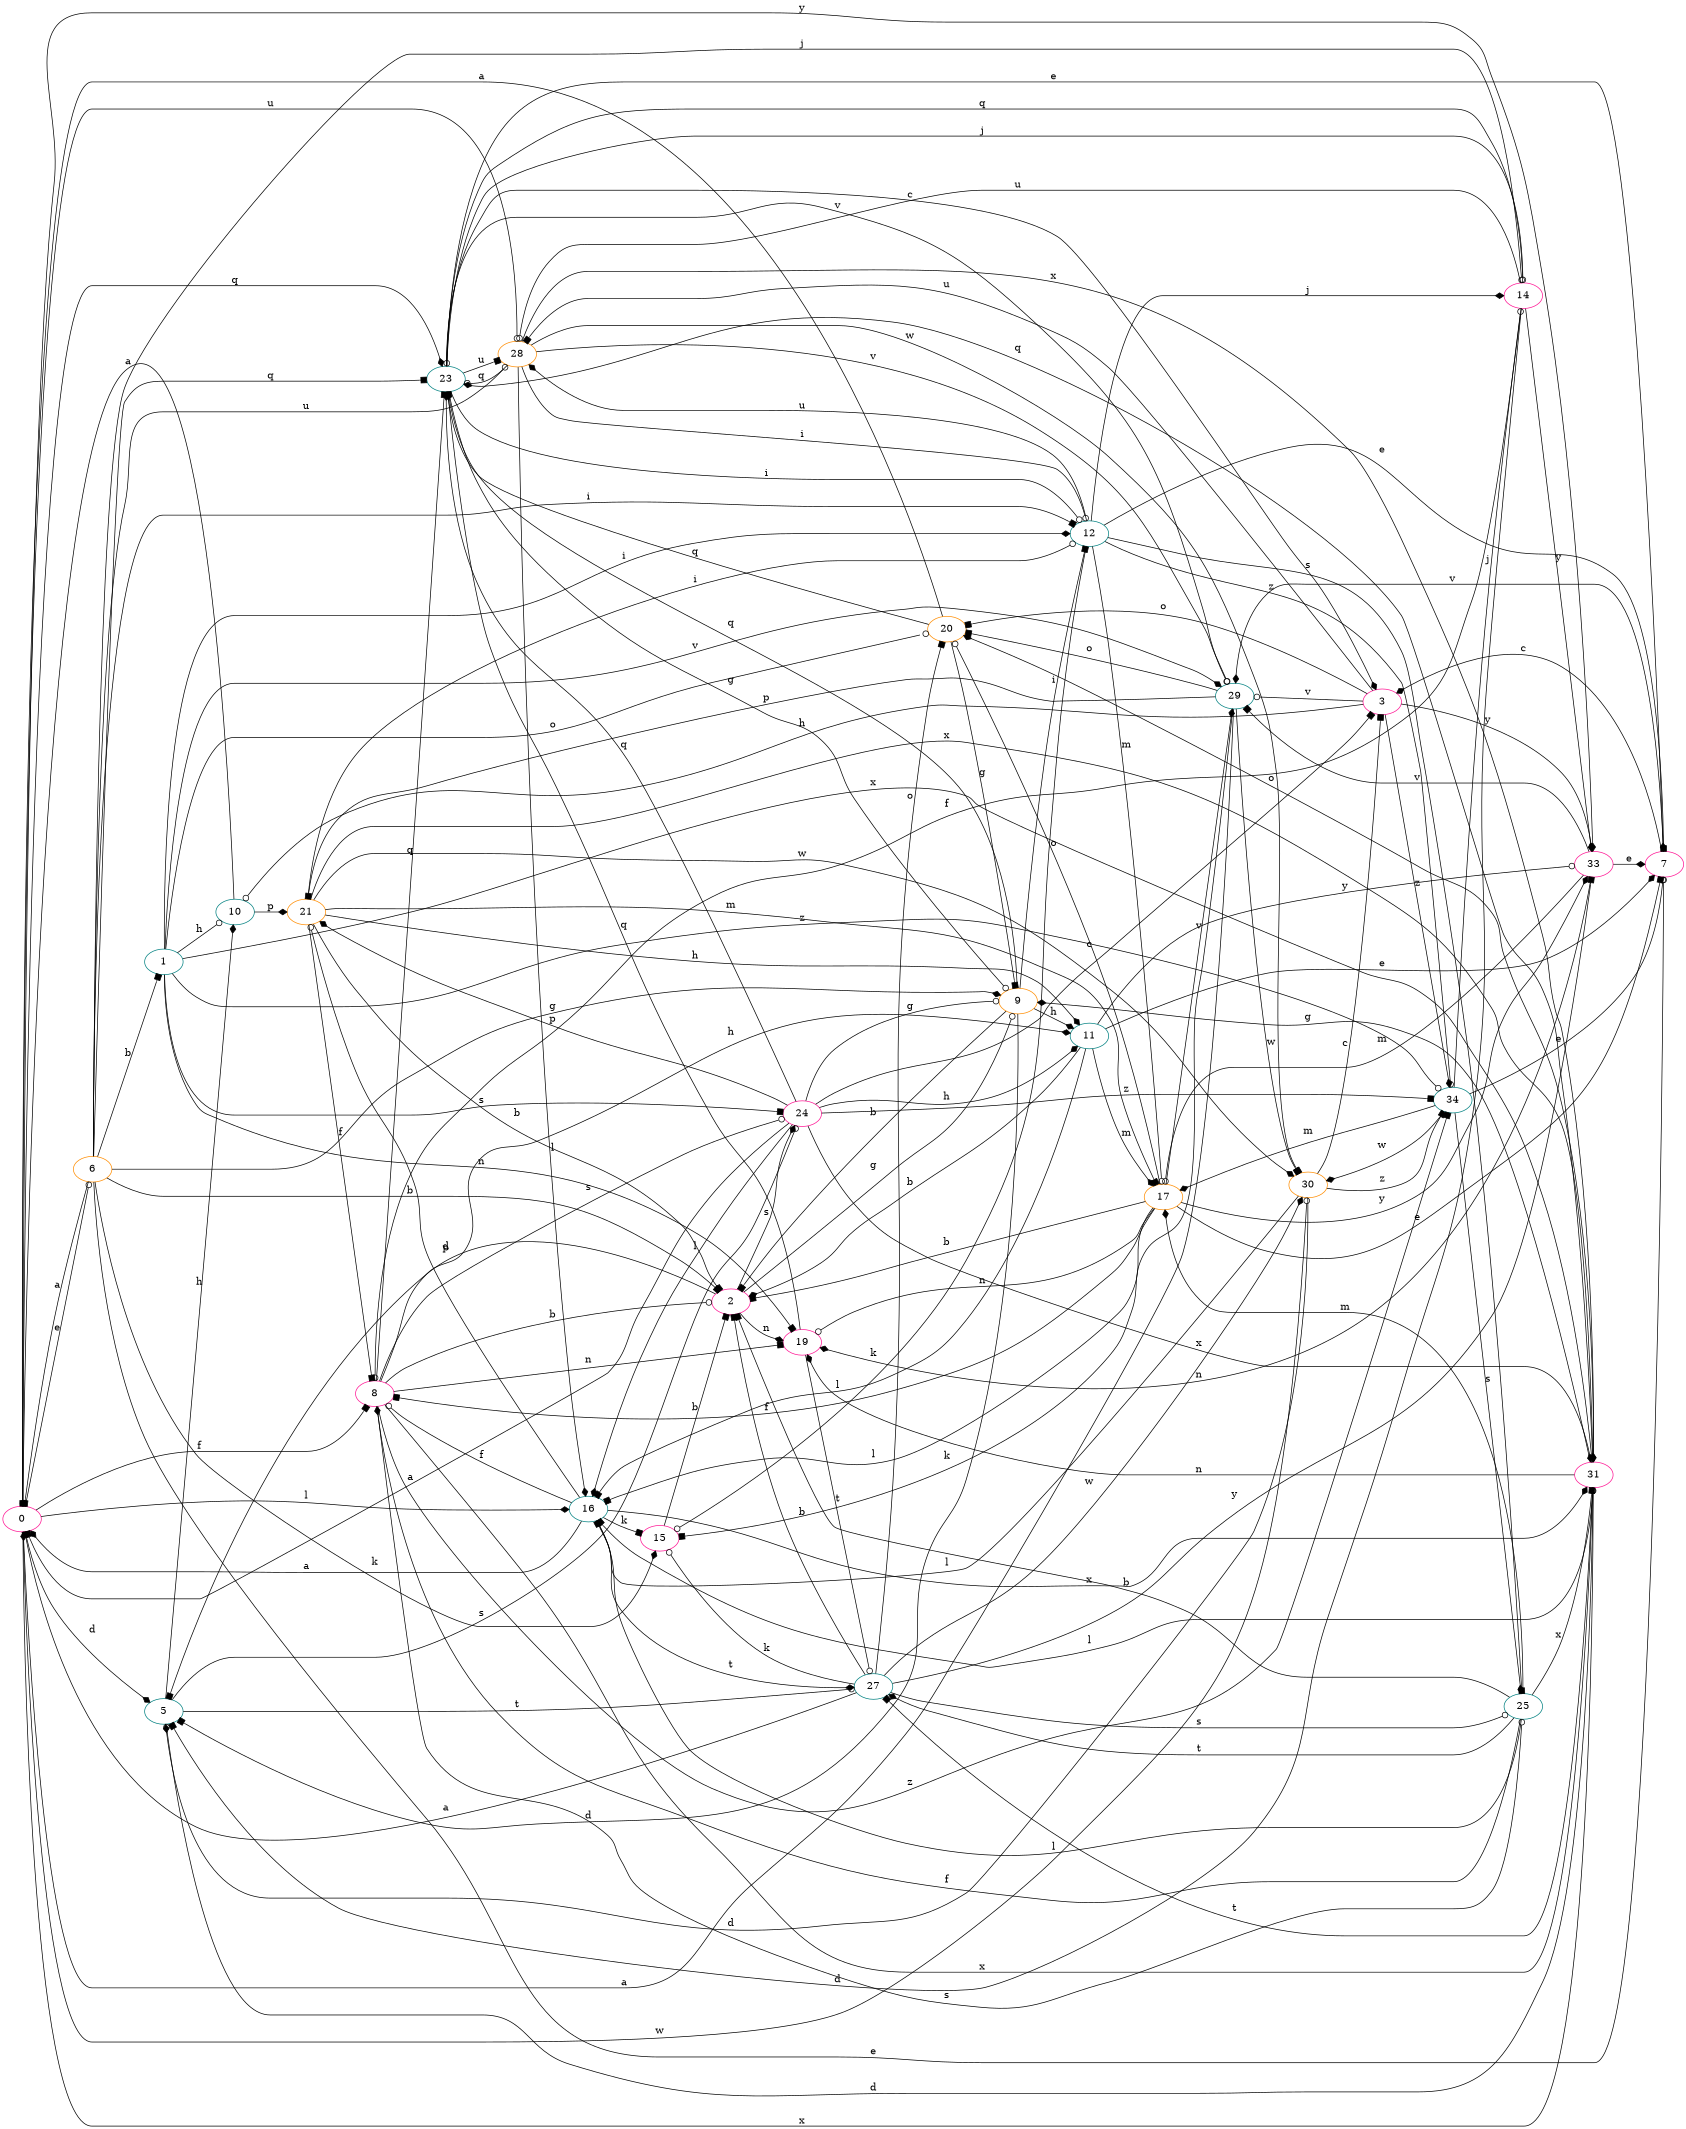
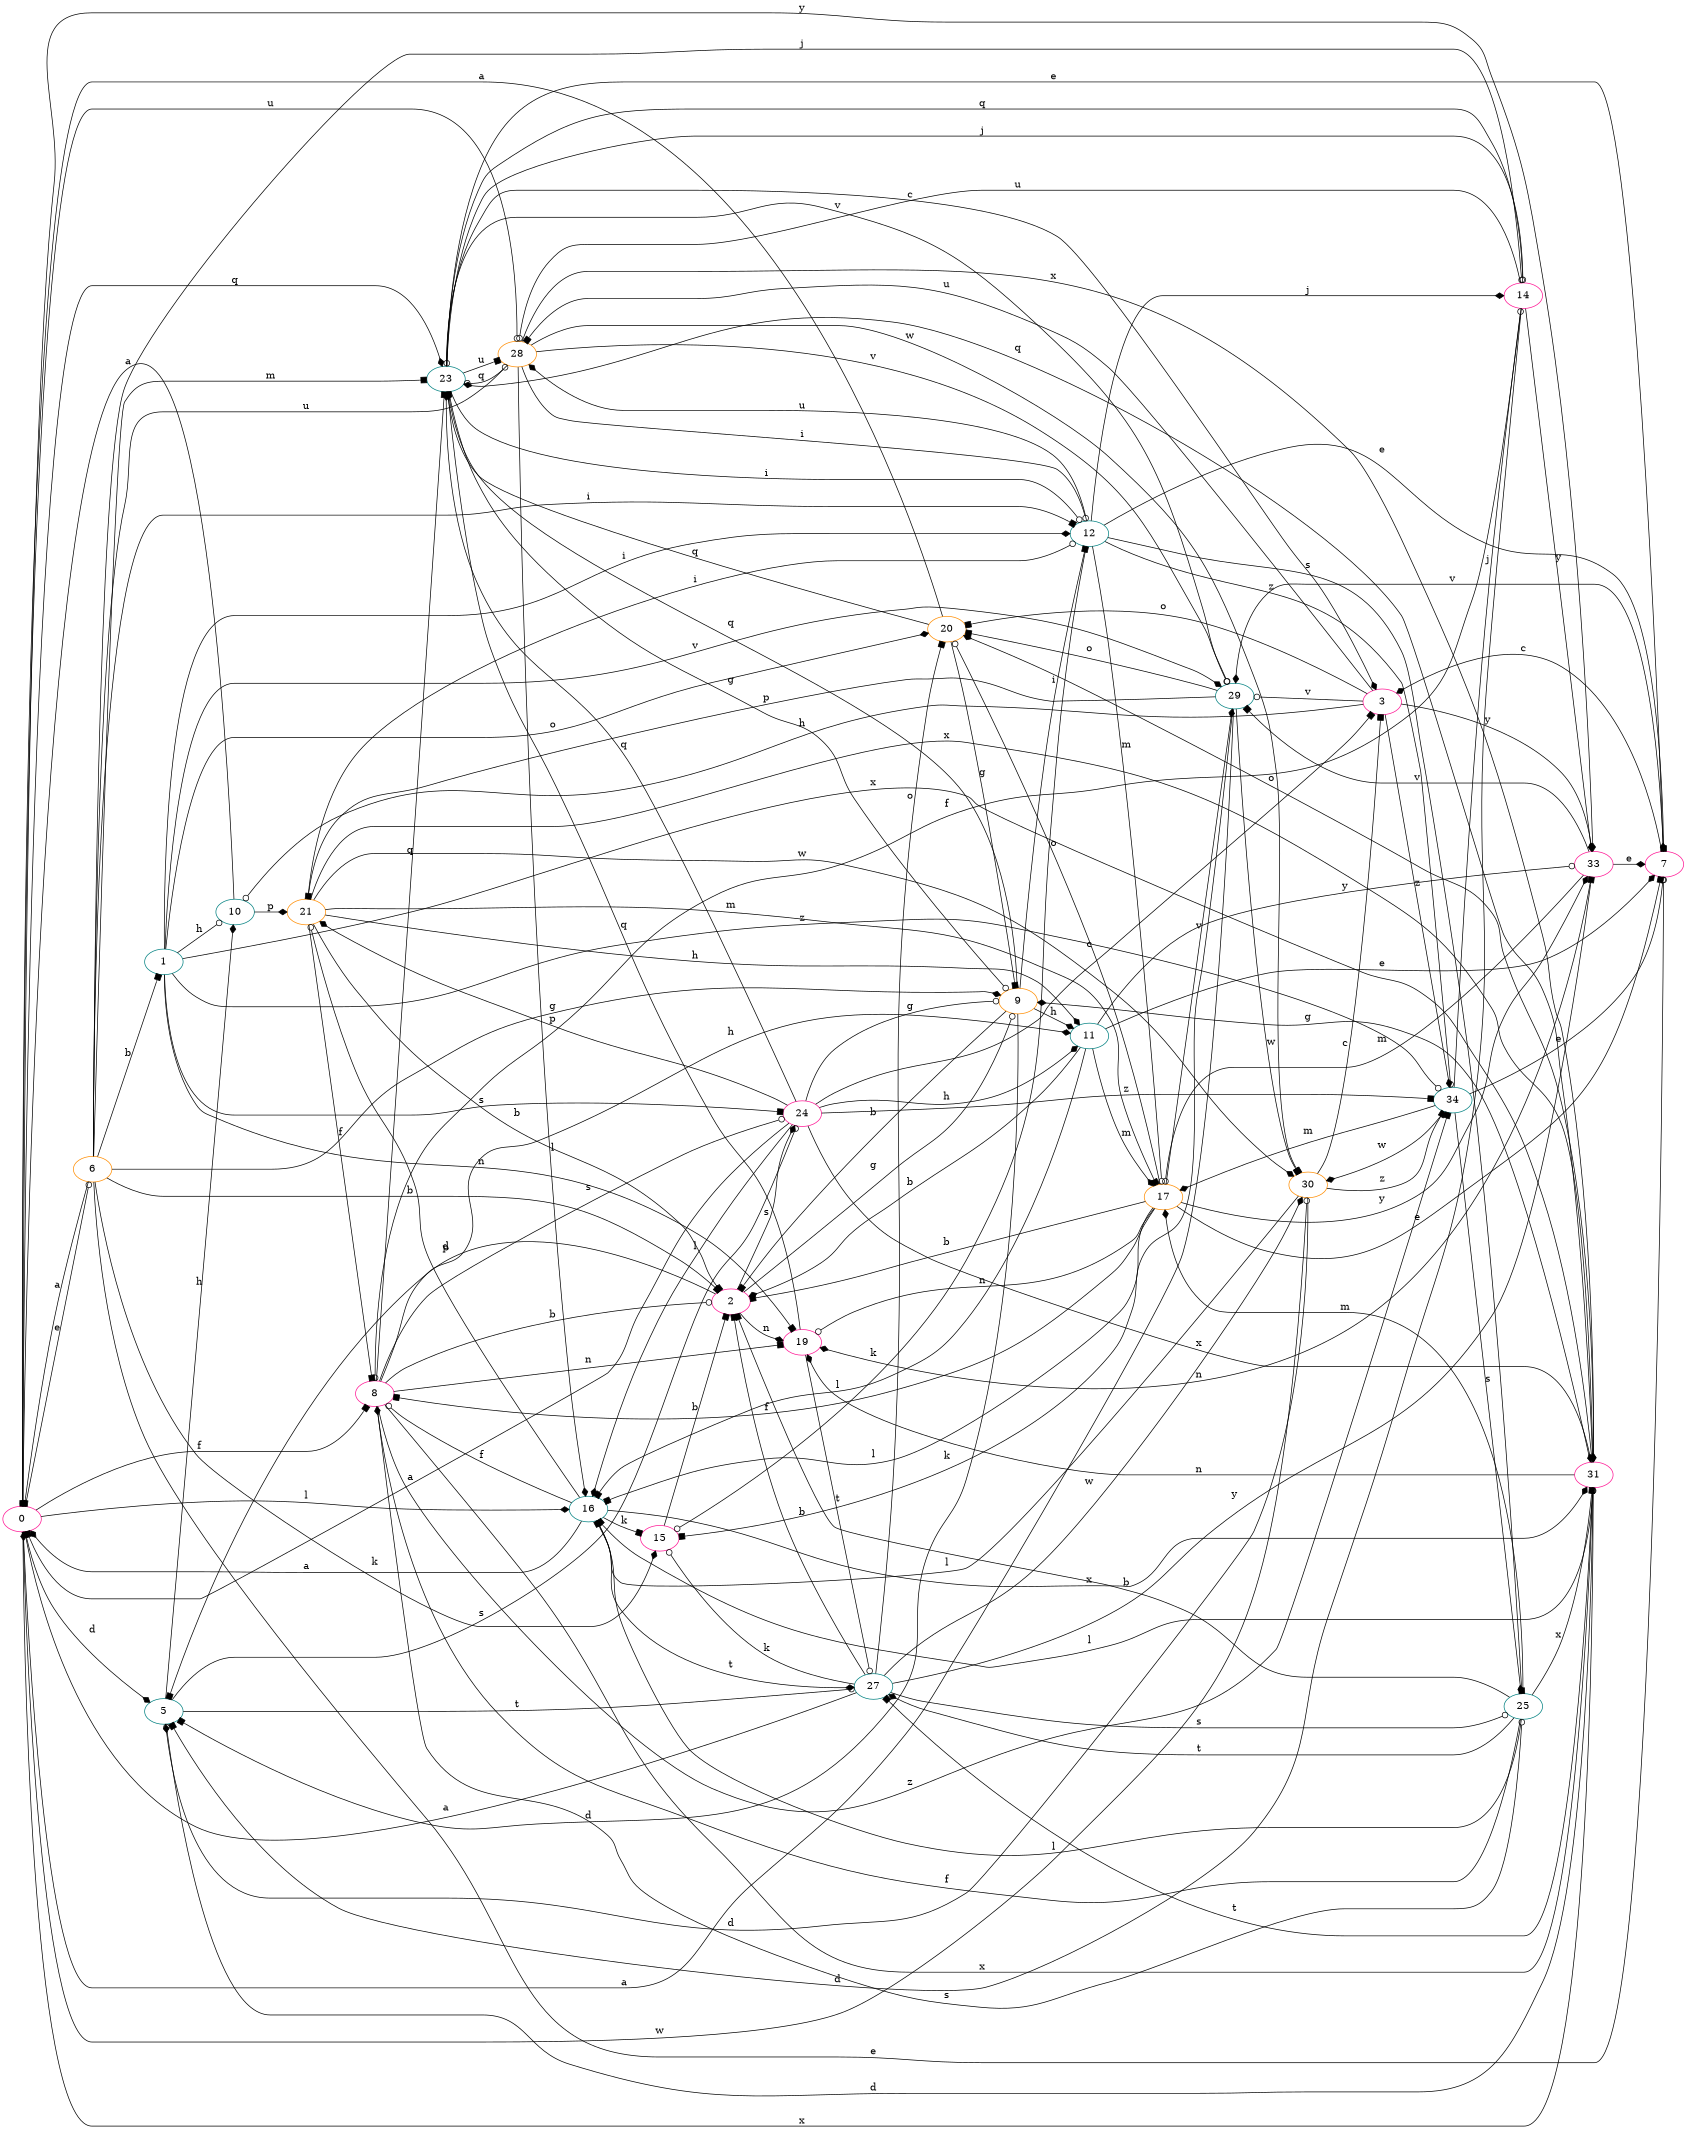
edge "6" -> "23": label "q" -> "m"
edge "1" -> "20": arrowhead odot -> diamond
